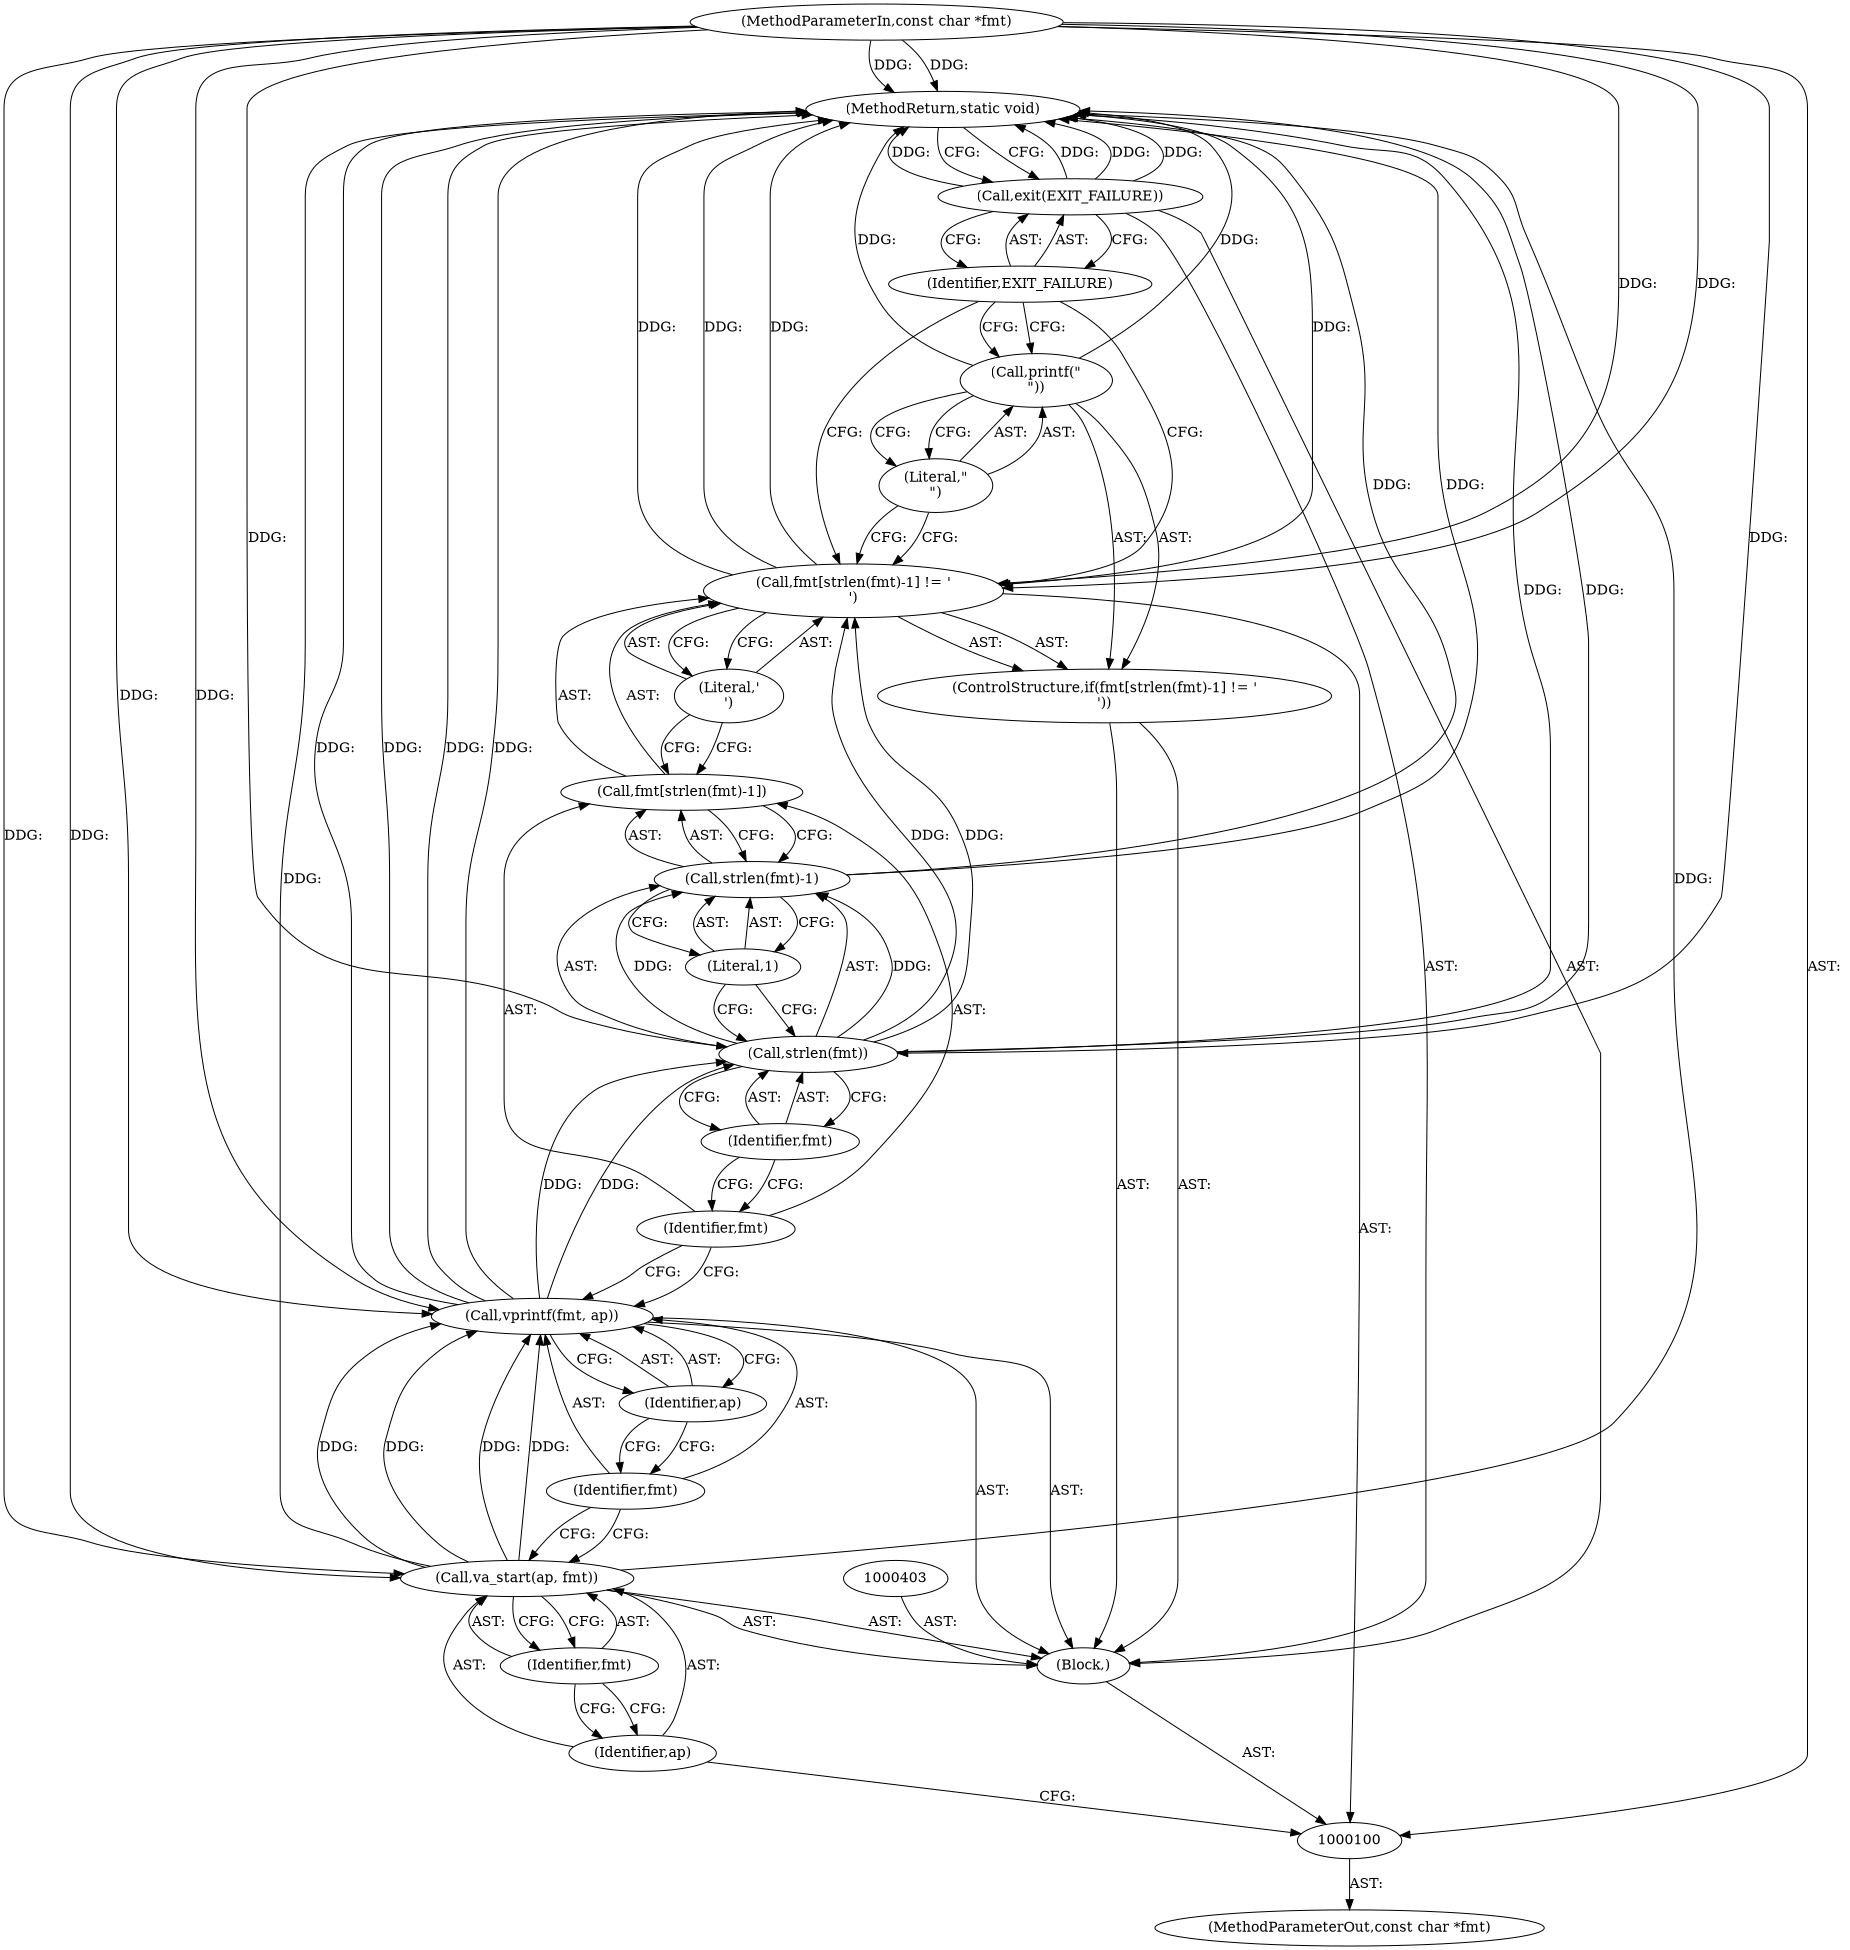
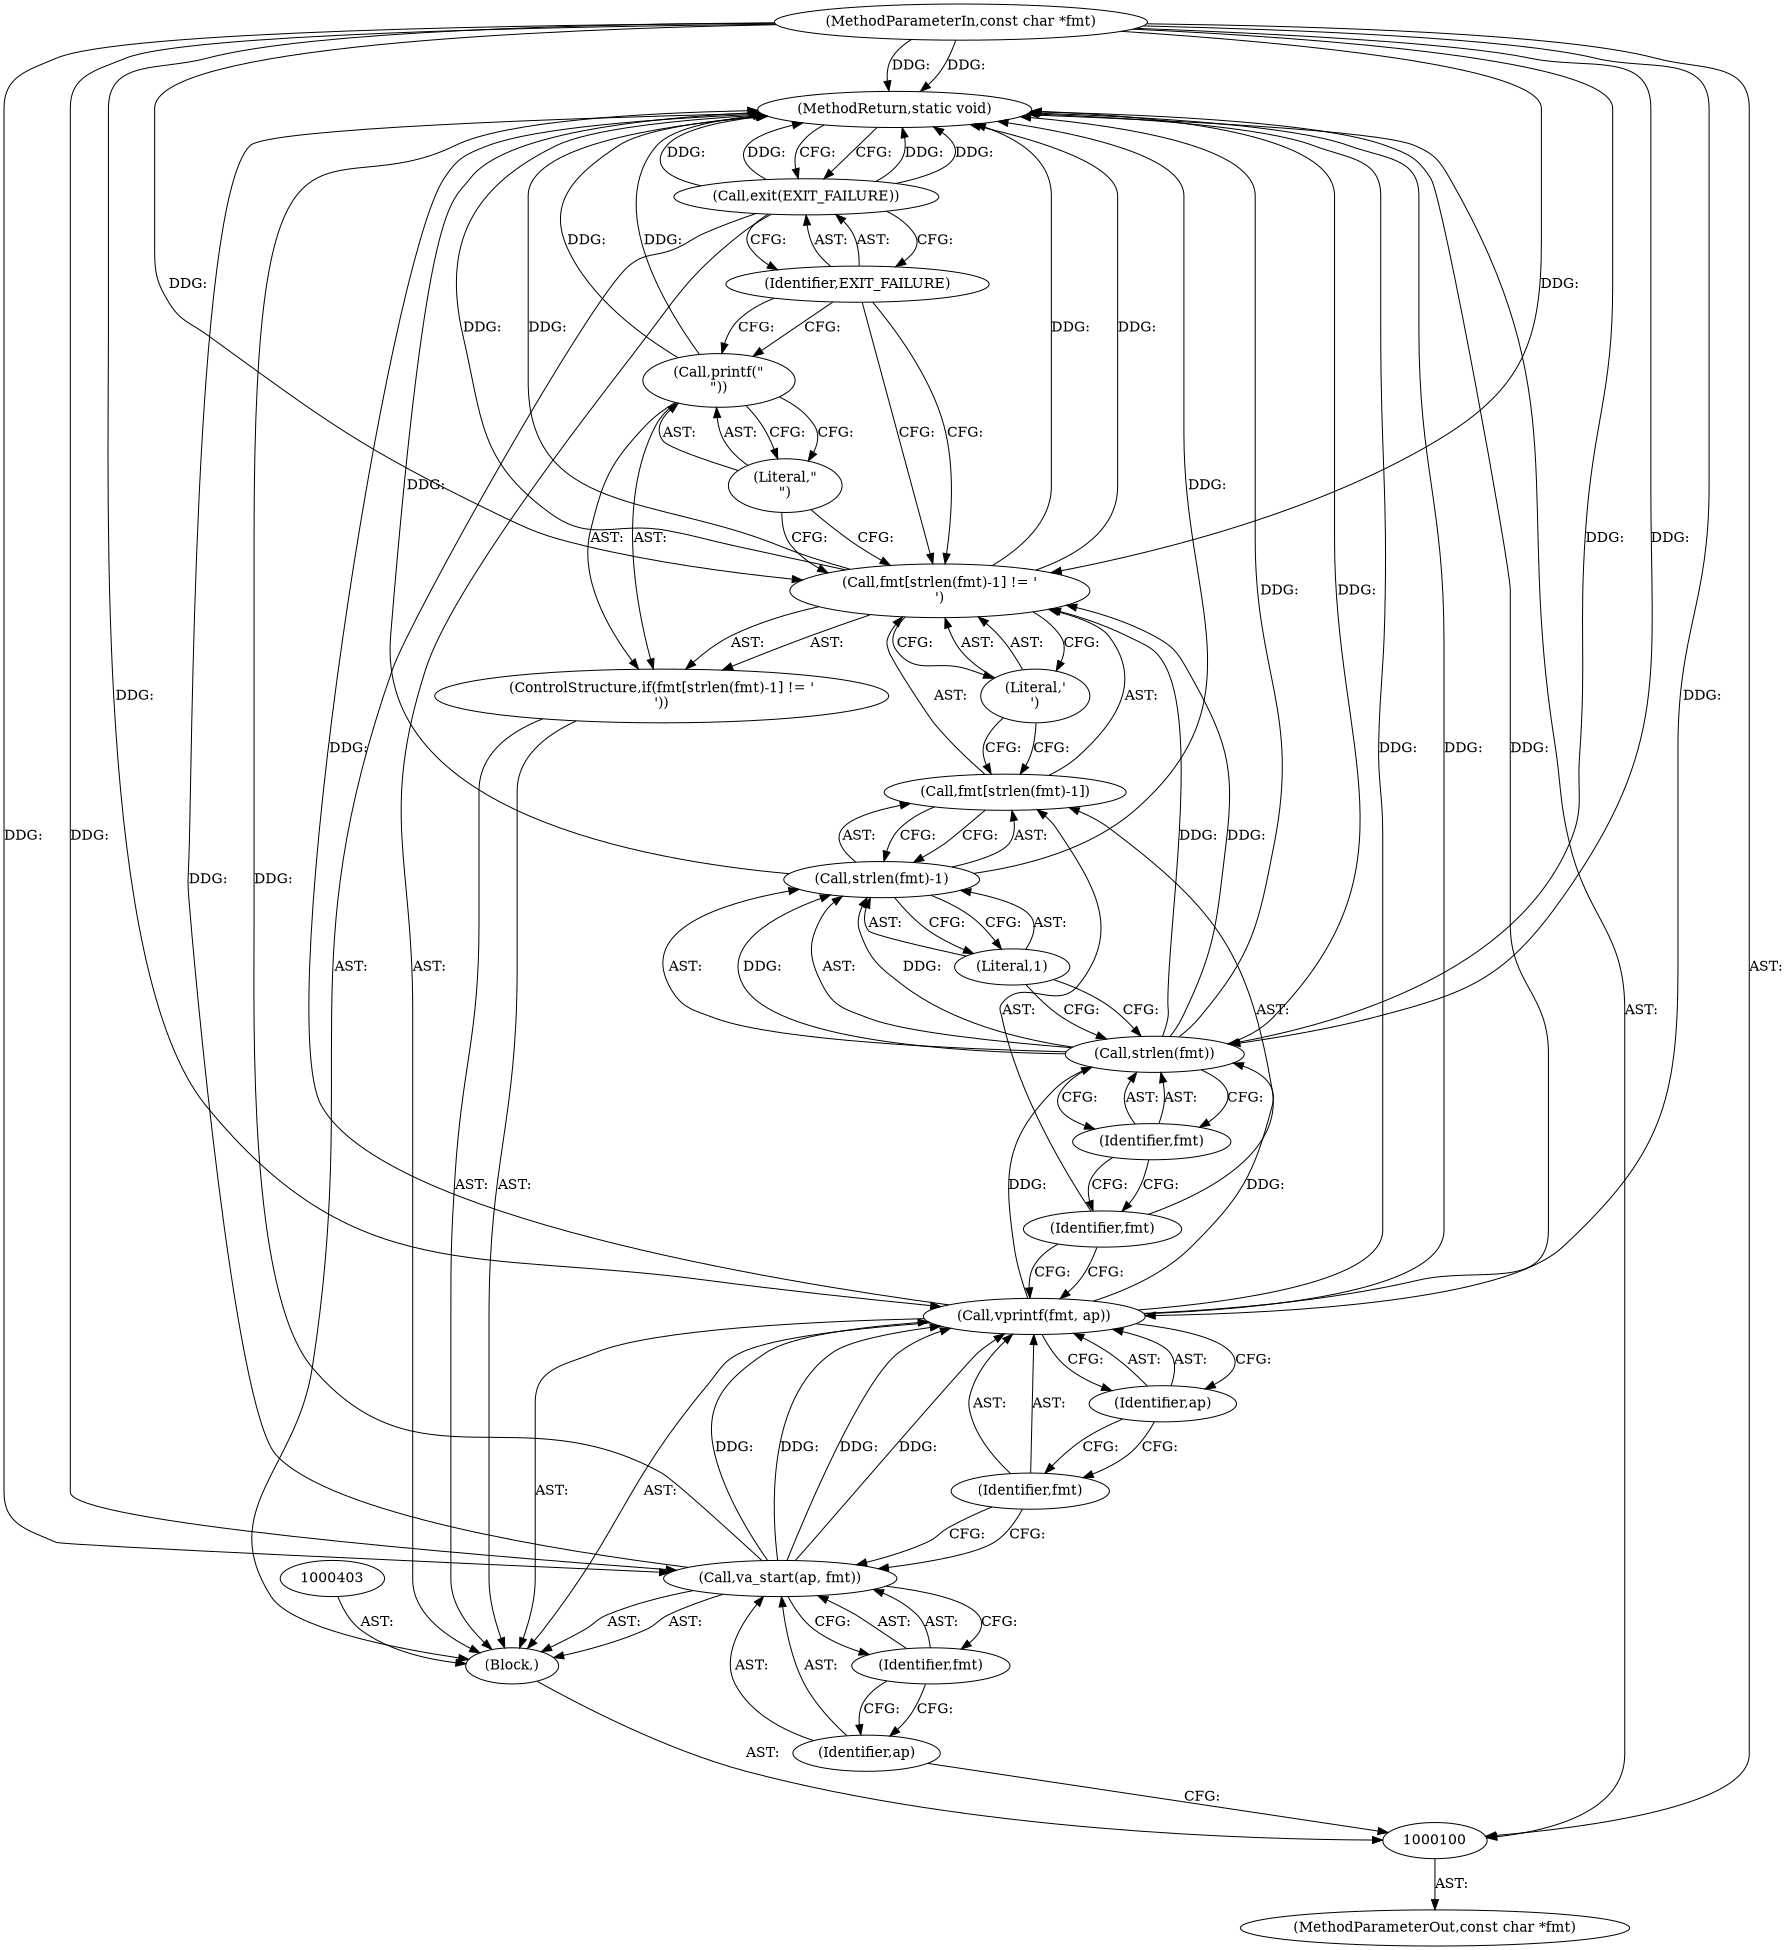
edge "(Call,fmt[strlen(fmt)-1] != ' ')" -> "1000100": now "(MethodReturn,static void)" -> "1000100"
